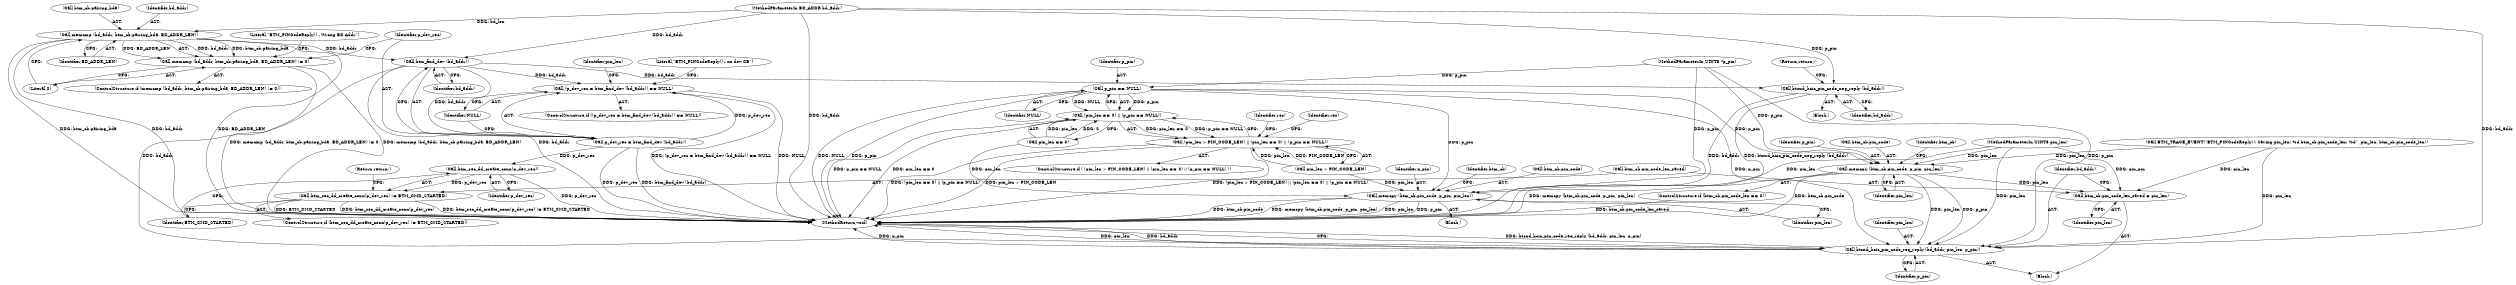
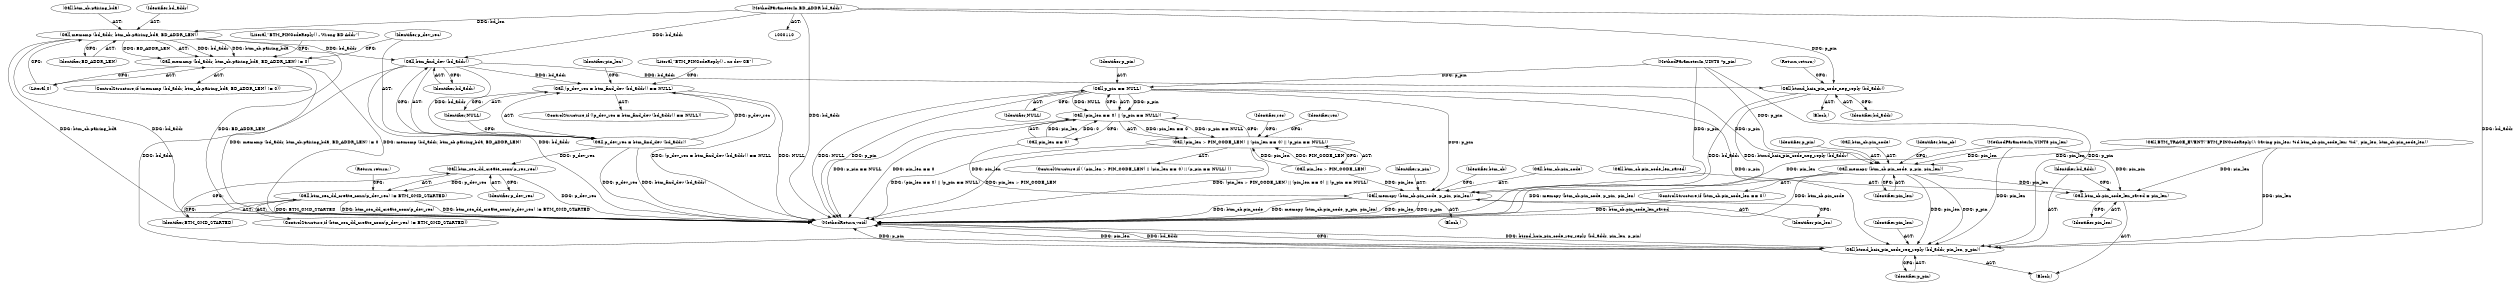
node "1000110": added
node "(Call,btm_sec_dd_create_conn(p_dev_rec))": label "(Call,btm_sec_dd_create_conn(p_dev_rec))" -> "(Call,btm_sec_dd_create_conn(p_res_rec))"
edge "(Call,btm_cb.pin_code_len_saved)" -> "(Call,btm_sec_dd_create_conn(p_dev_rec) != BTM_CMD_STARTED)": now "(Identifier,BTM_CMD_STARTED)" -> "(Call,btm_sec_dd_create_conn(p_dev_rec) != BTM_CMD_STARTED)"
